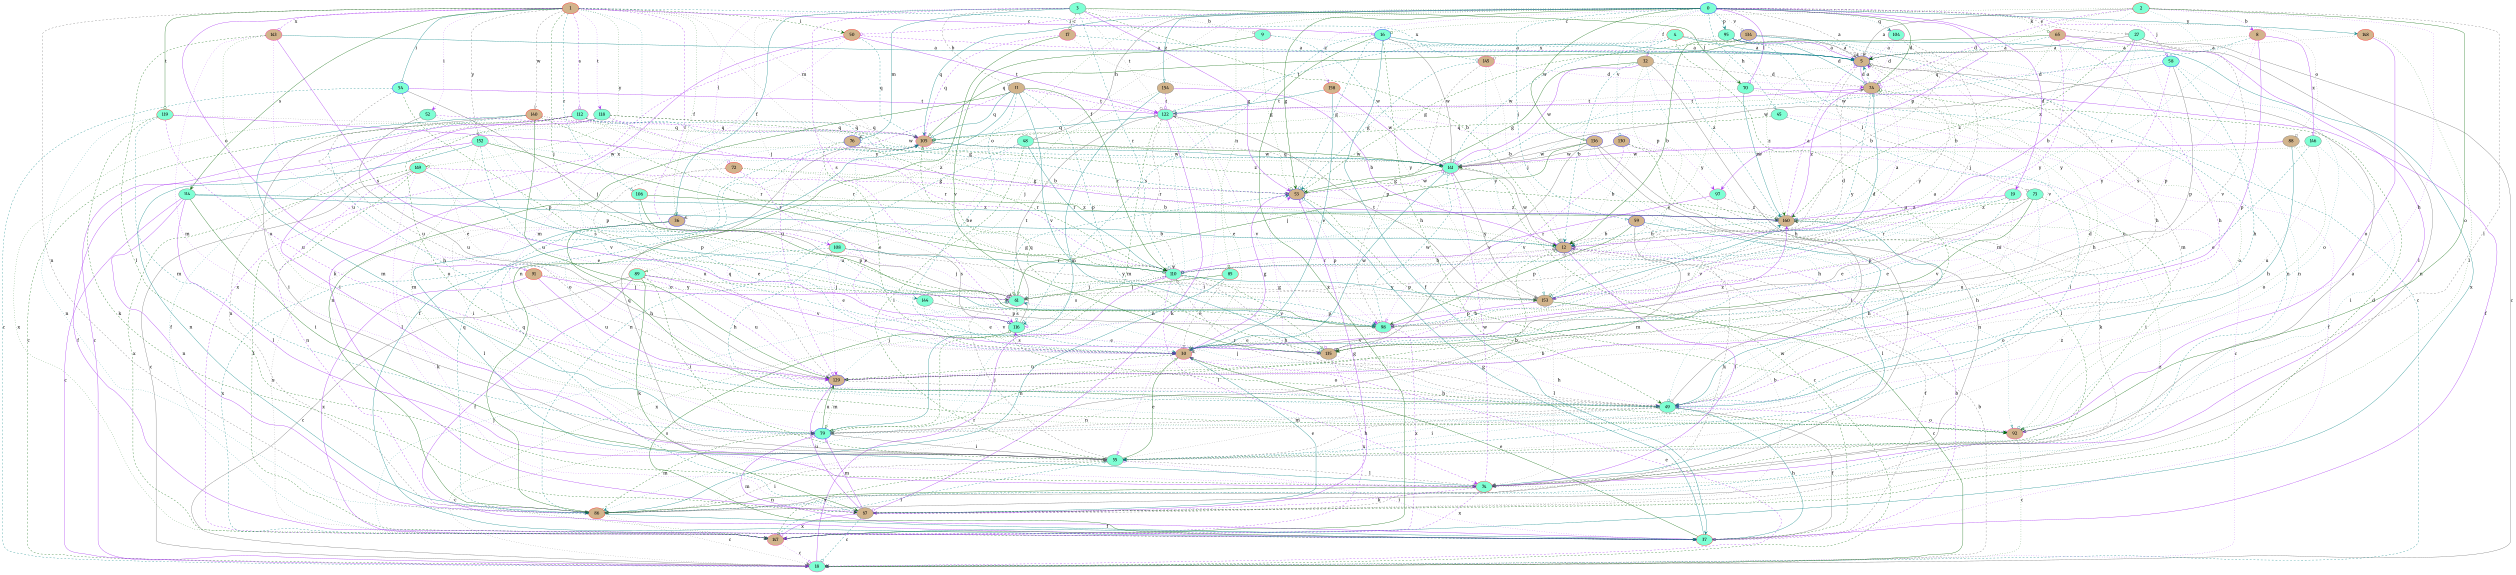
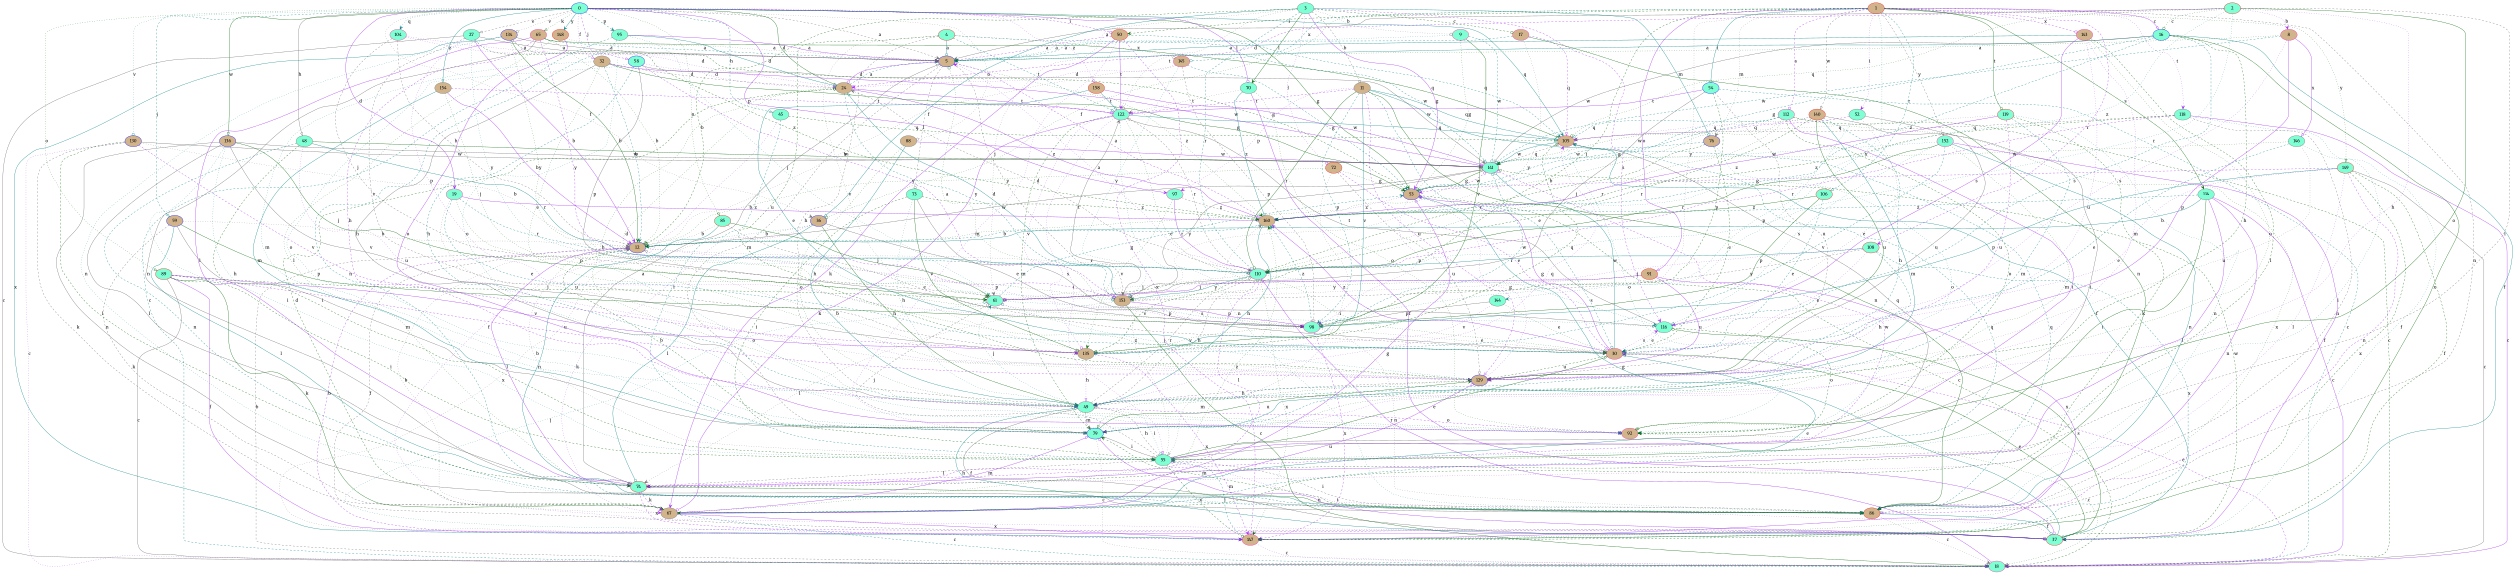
edge "114" -> "160": style solid -> dashed
edge "110" -> "12": now "85" -> "12"
